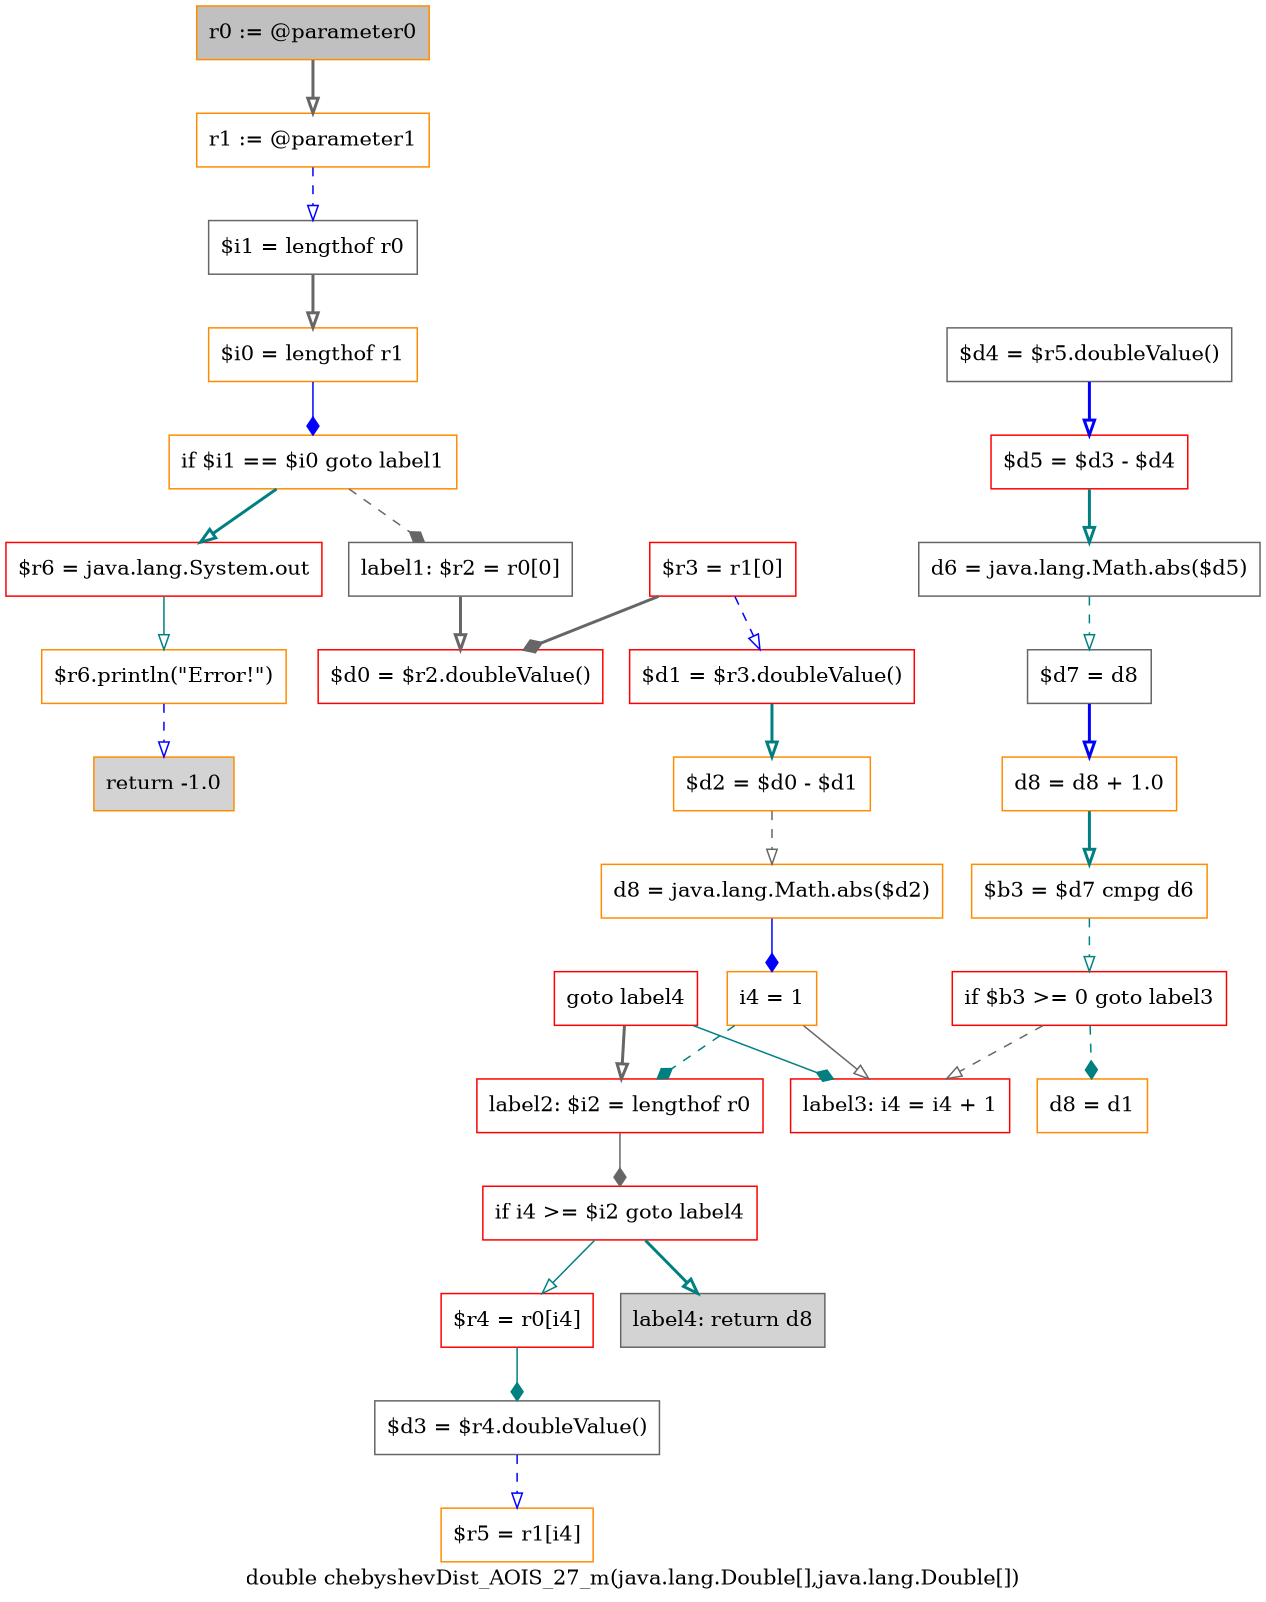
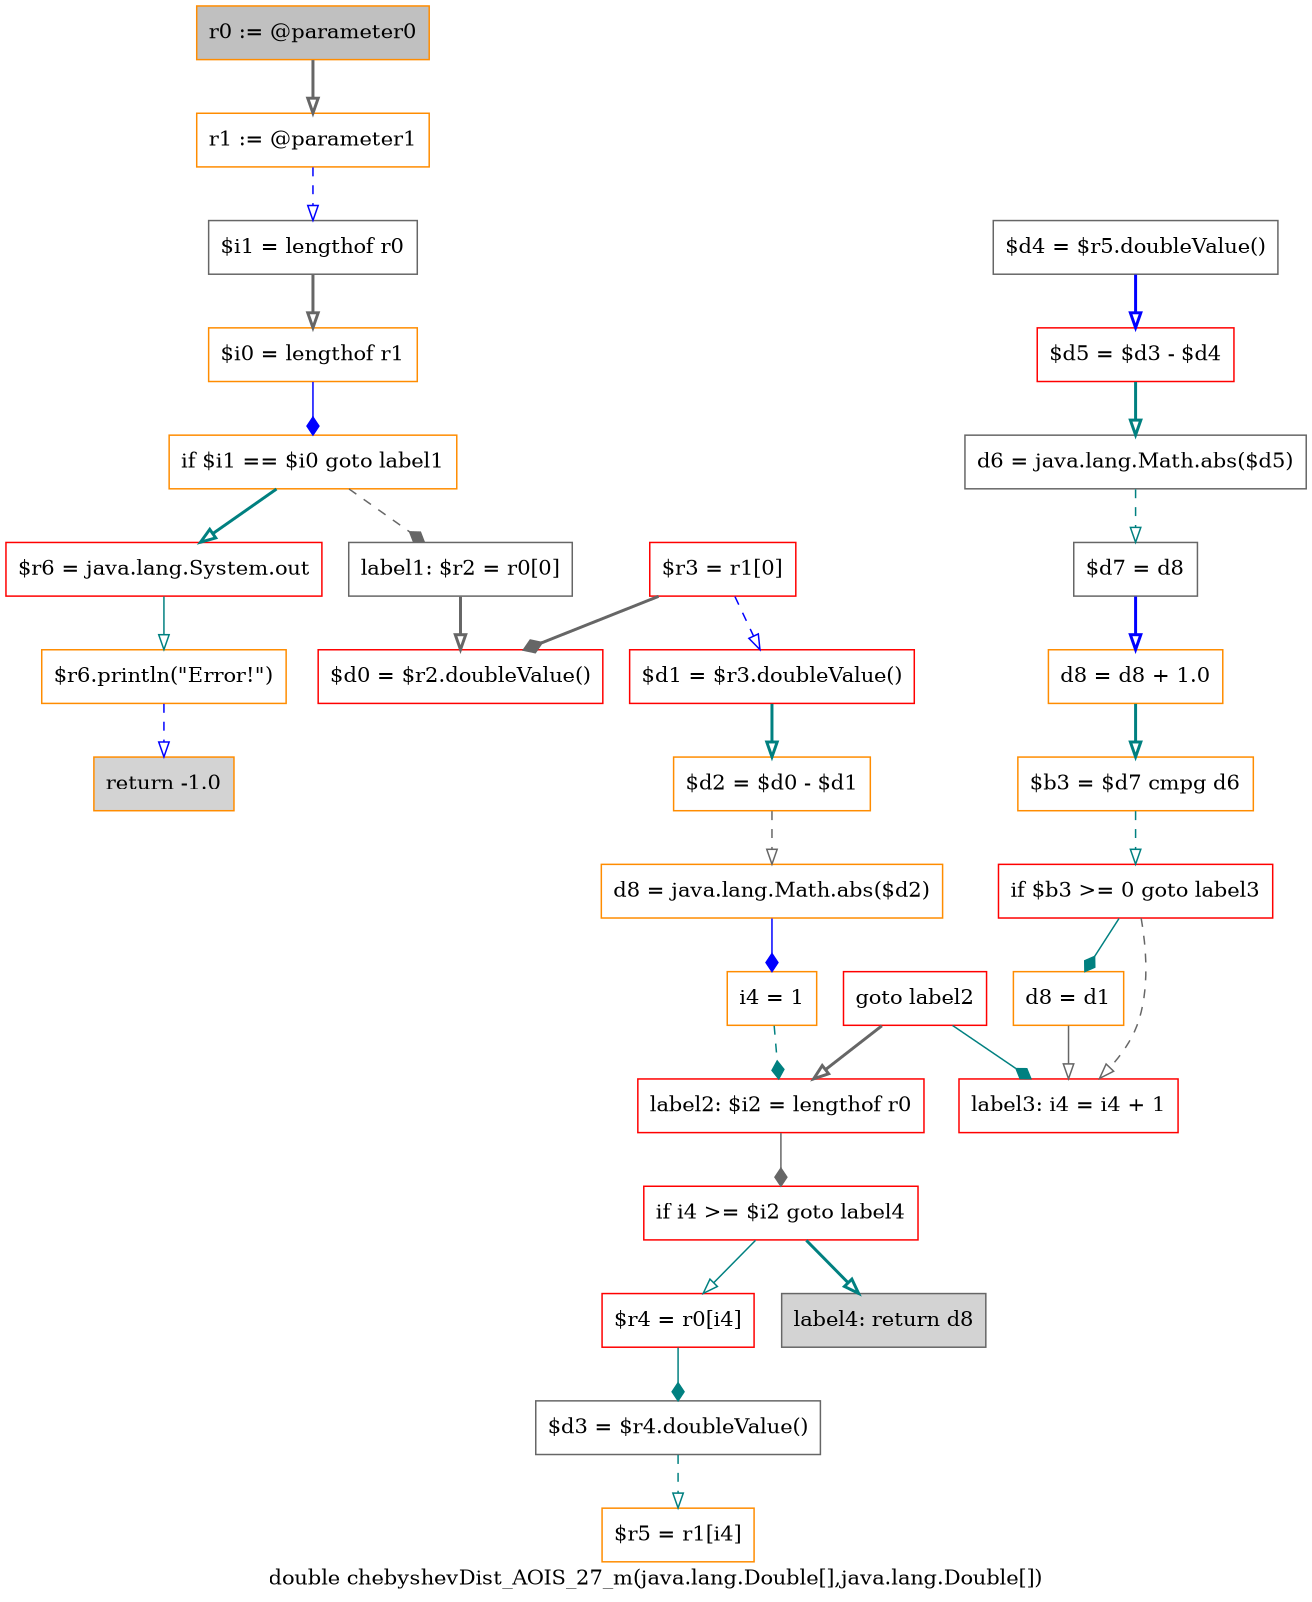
node "goto label4": label "goto label4" -> "goto label2"
edge "if $b3 >= 0 goto label3" -> "d8 = d1": style dashed -> solid
edge "i4 = 1" -> "label3: i4 = i4 + 1": now "d8 = d1" -> "label3: i4 = i4 + 1"
edge "$d3 = $r4.doubleValue()" -> "$r5 = r1[i4]": color blue -> teal
